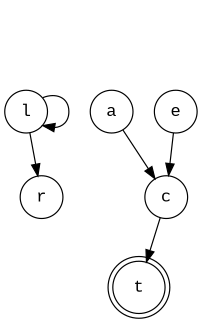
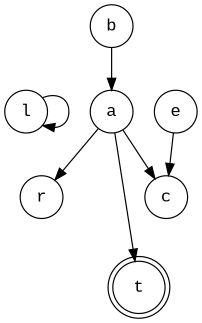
node "b": added
edge "l" -> "r": now "a" -> "r"
edge "c" -> "t": now "a" -> "t"
